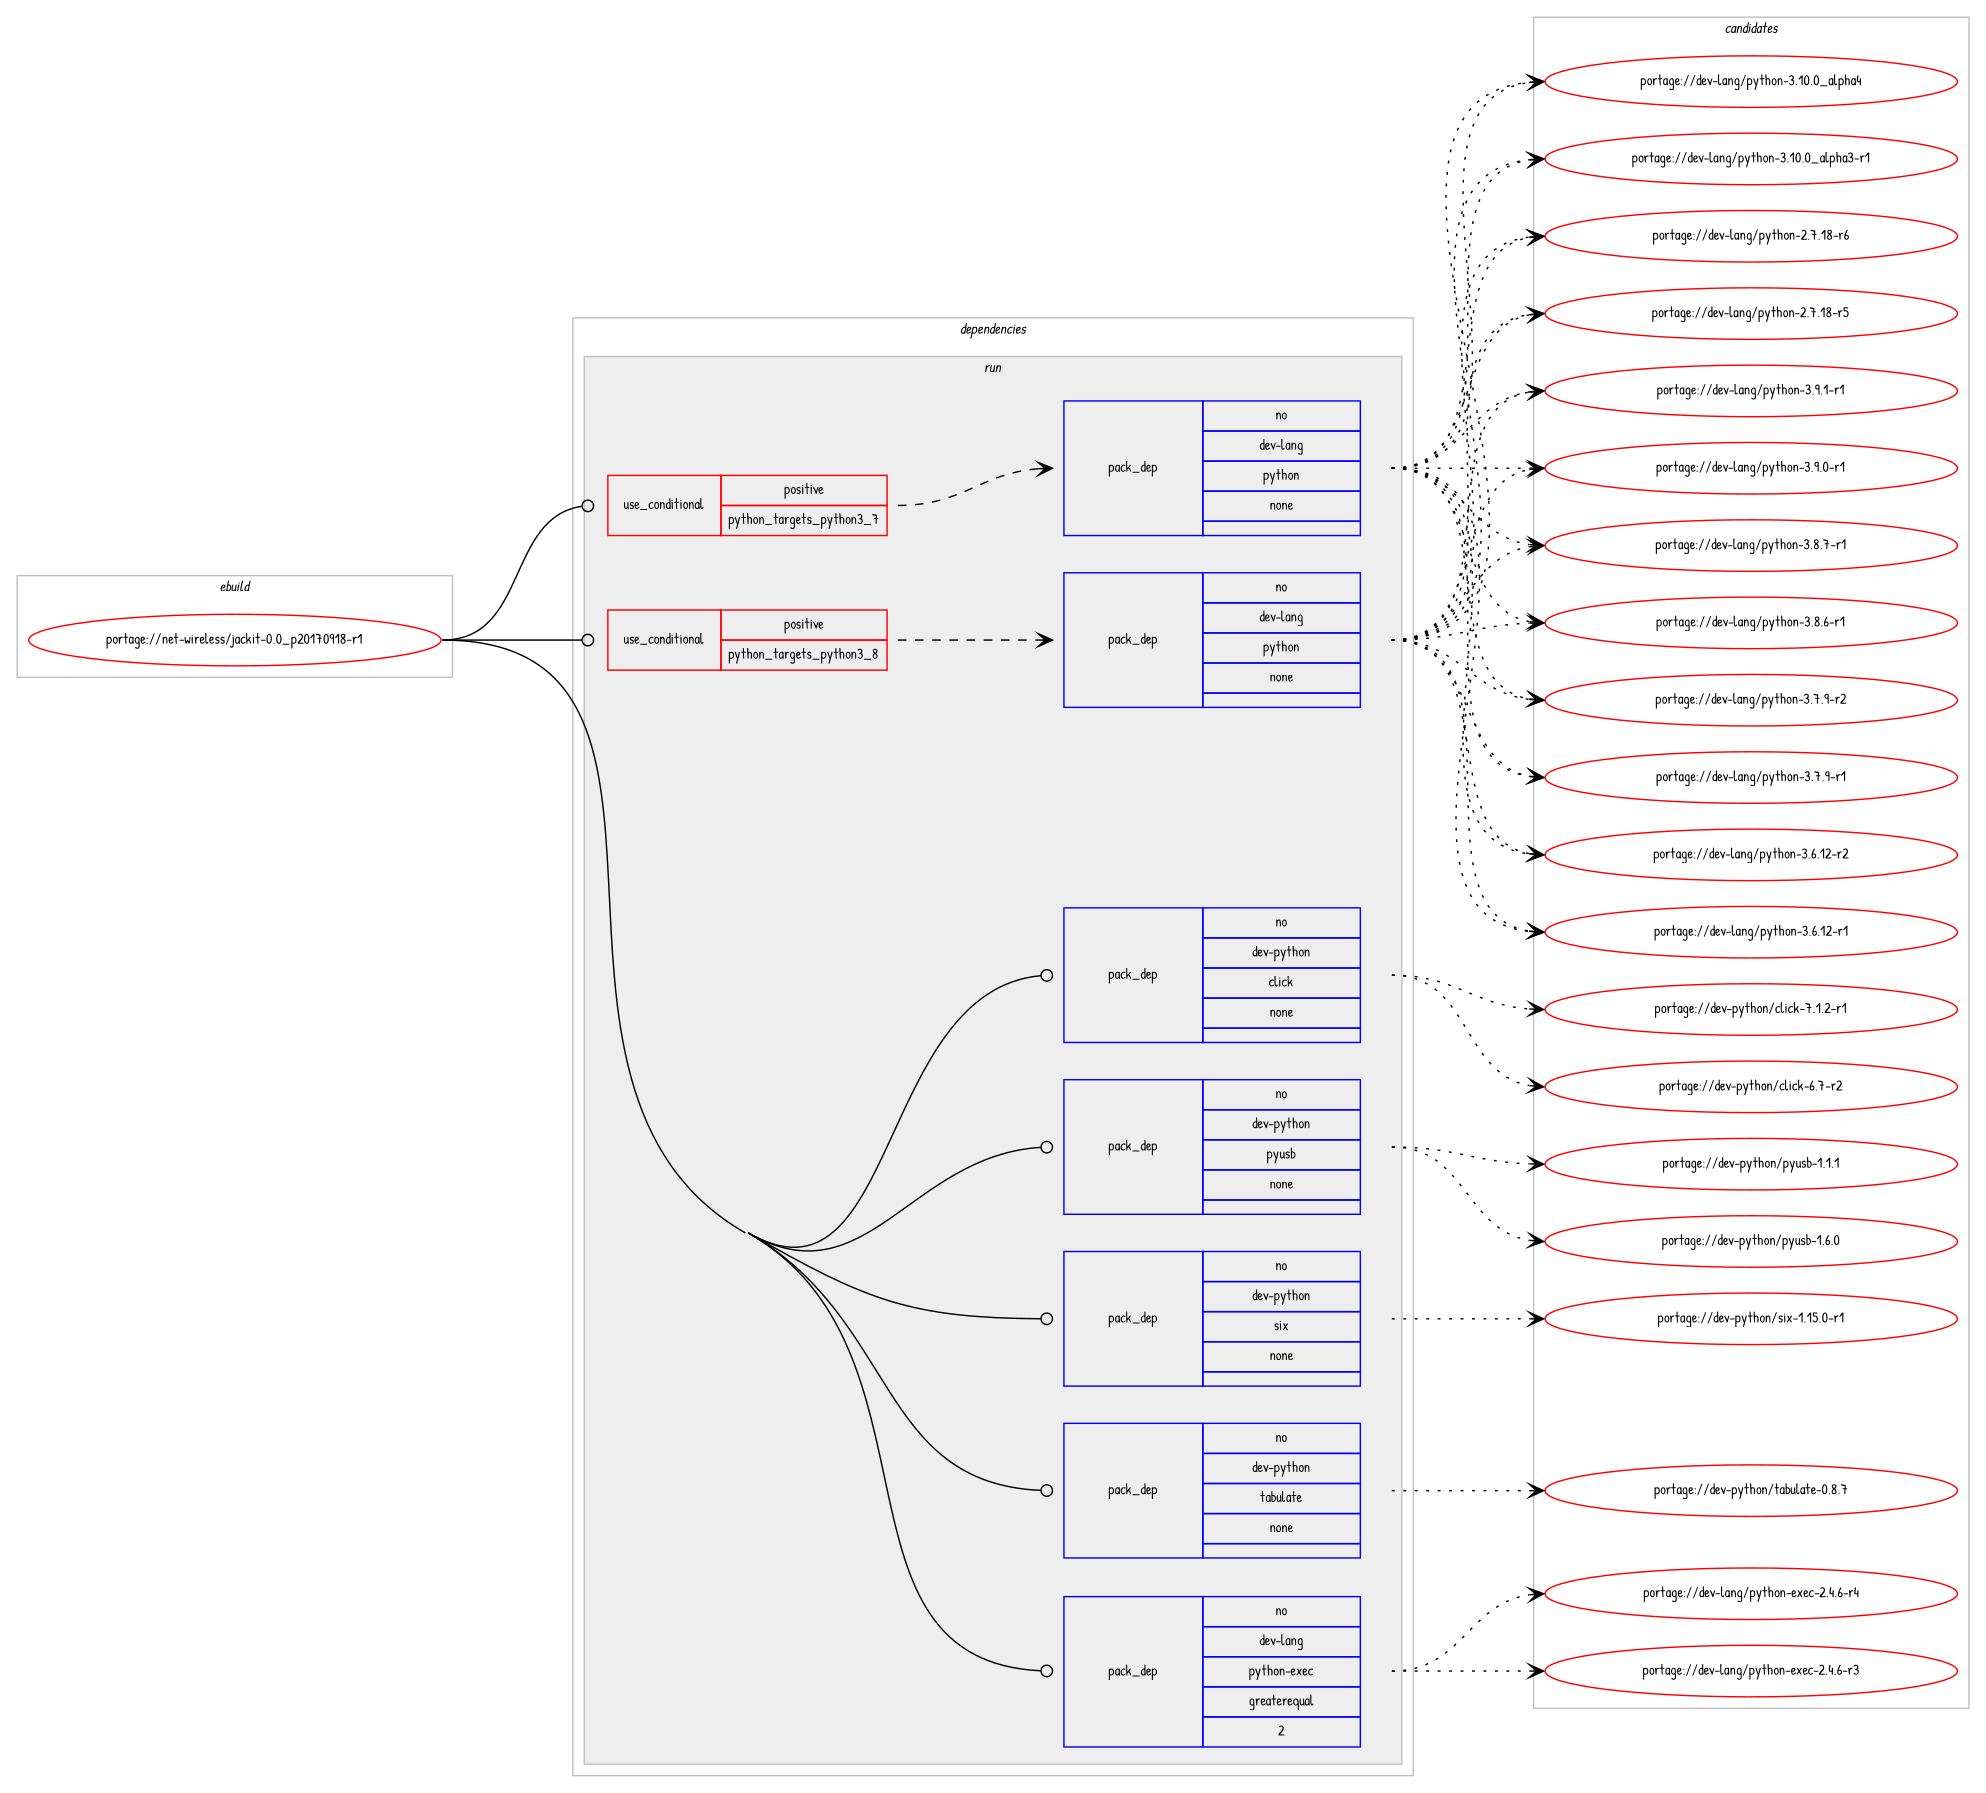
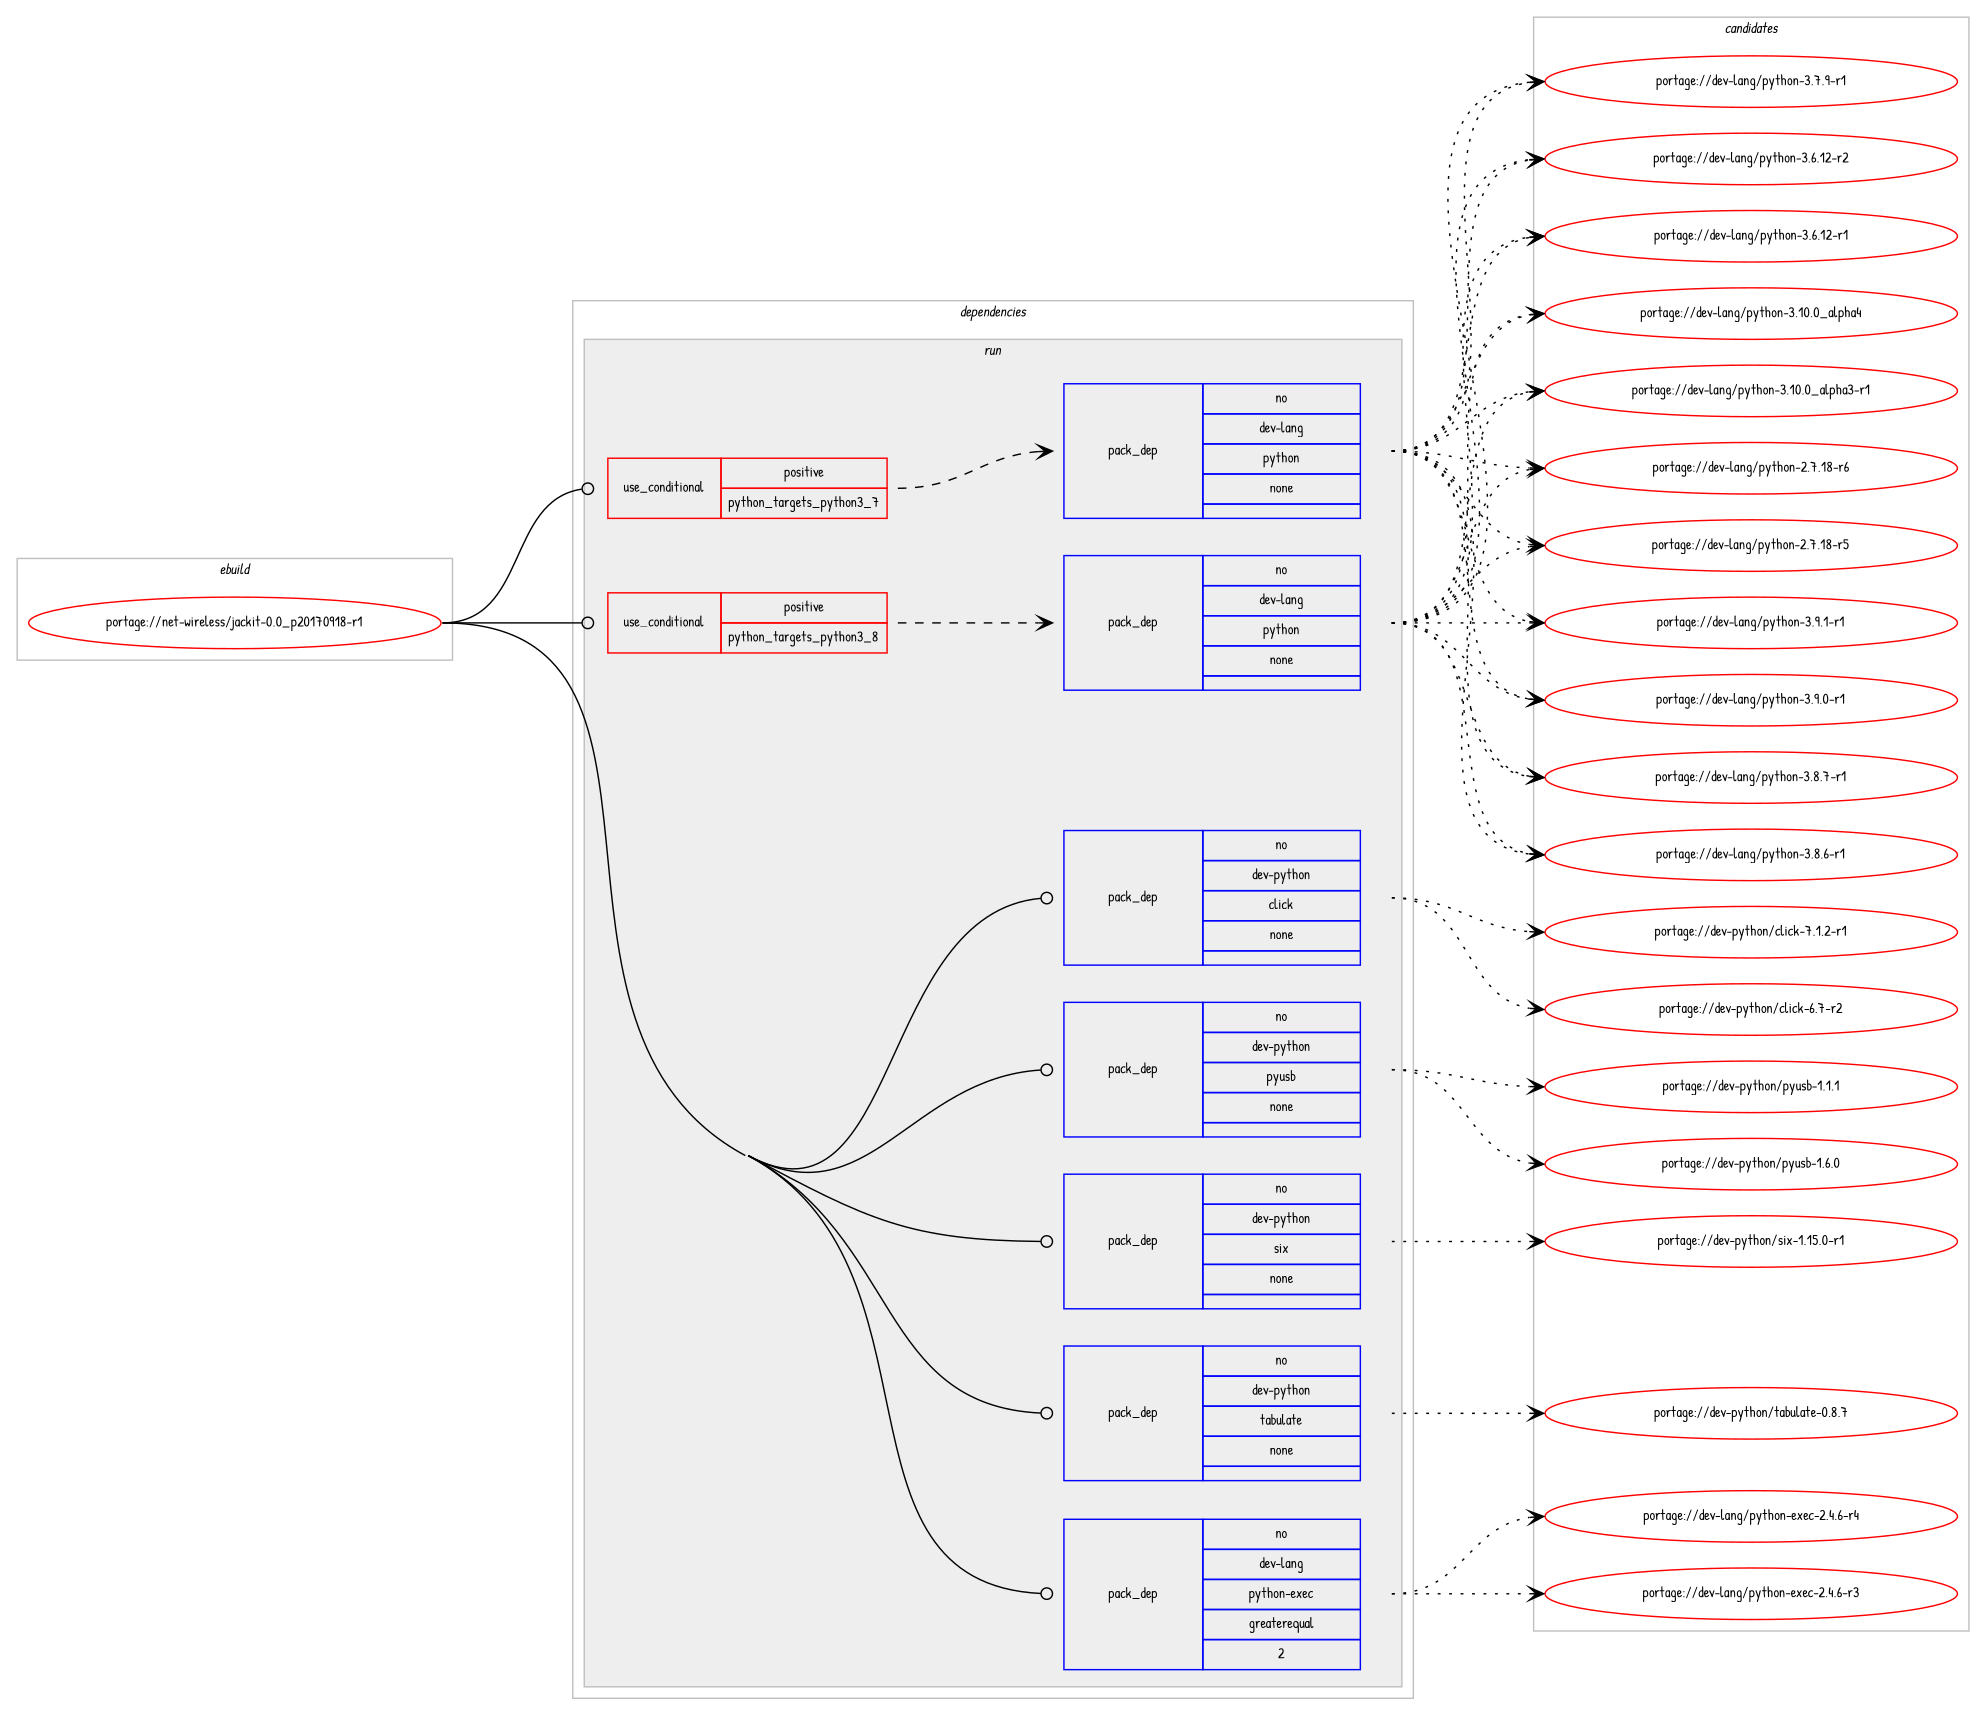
node "portage://dev-lang/python-3.7.9-r2": removed
